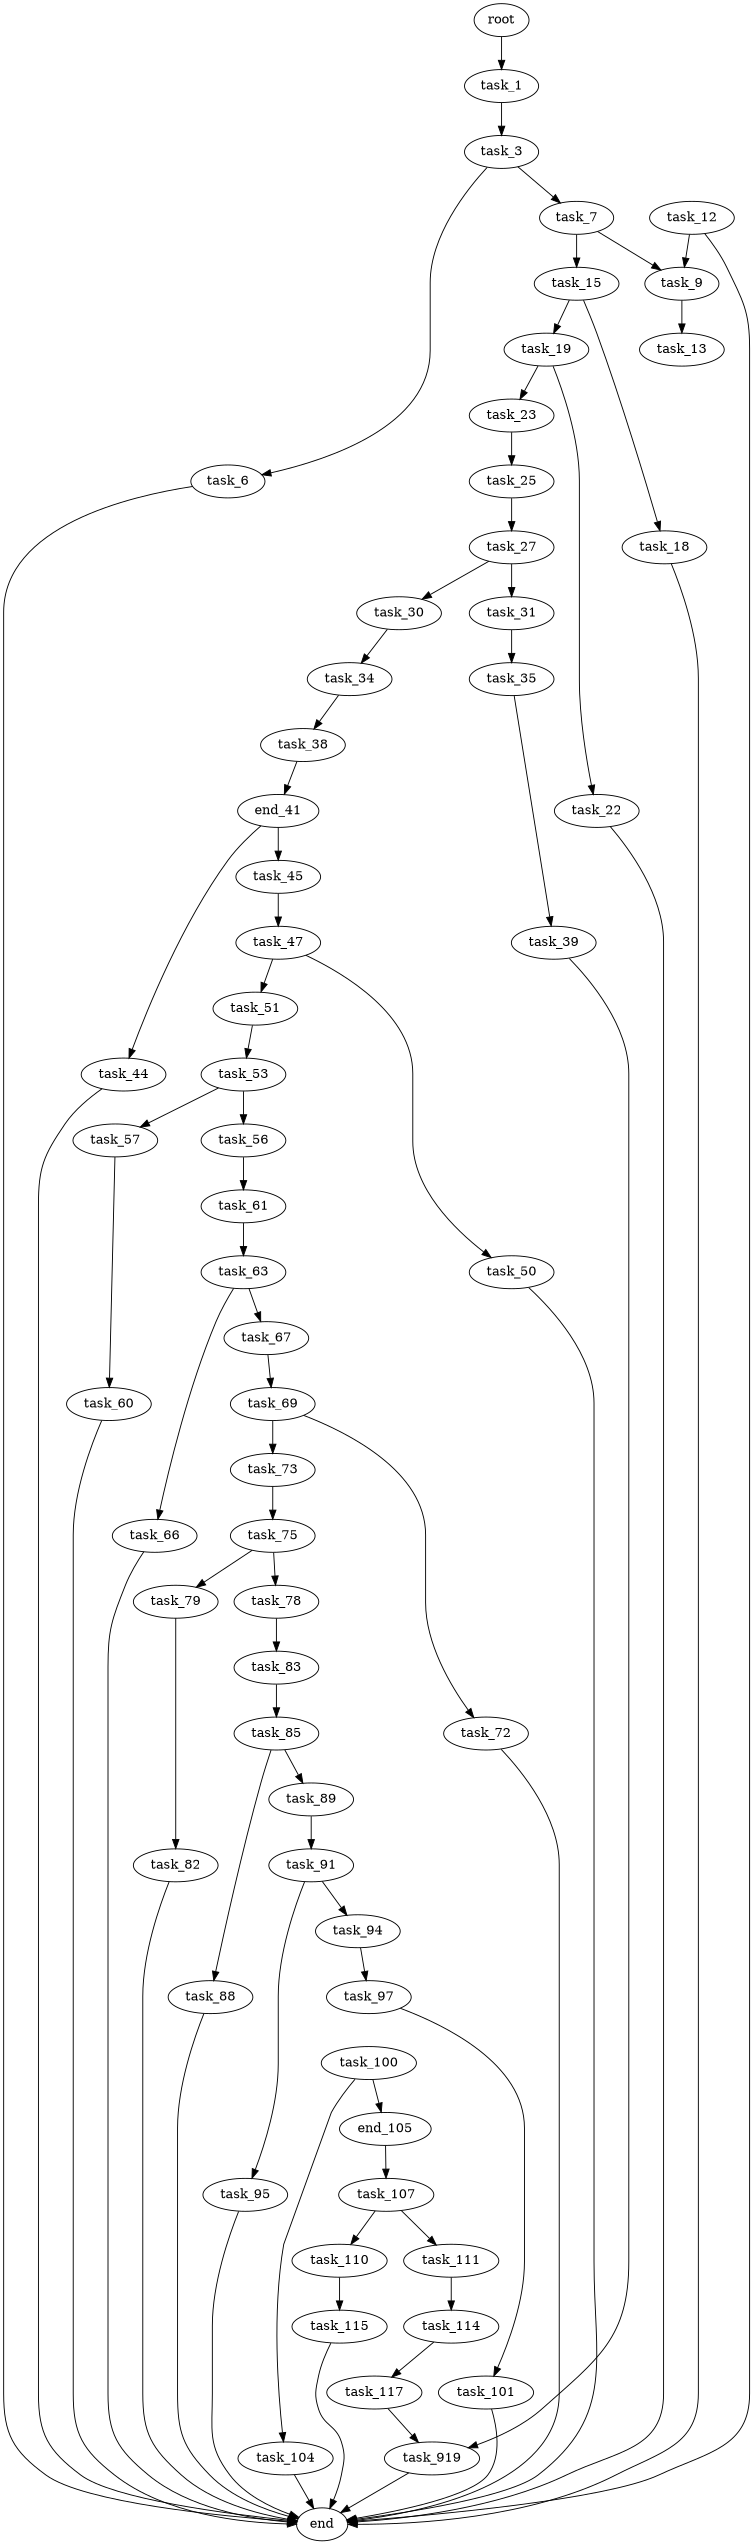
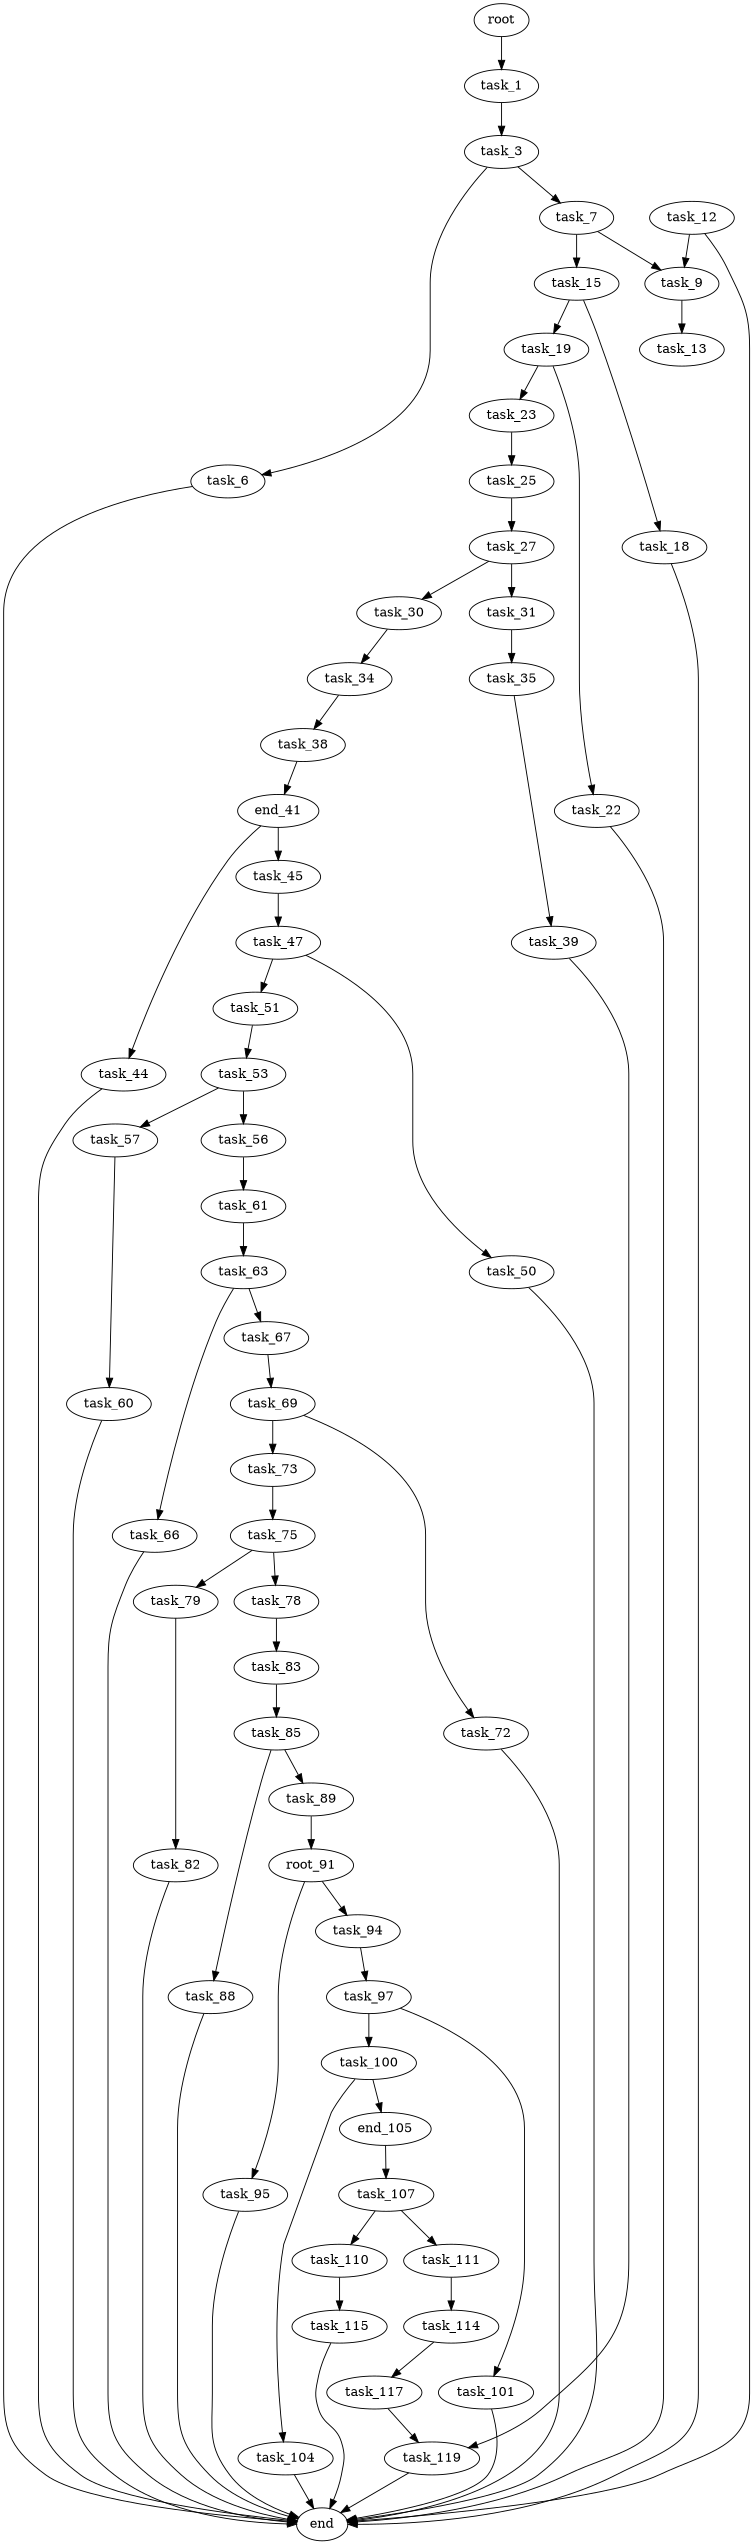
node "task_91": label "task_91" -> "root_91"
edge "task_97" -> "task_100": added
node "task_919": label "task_919" -> "task_119"
